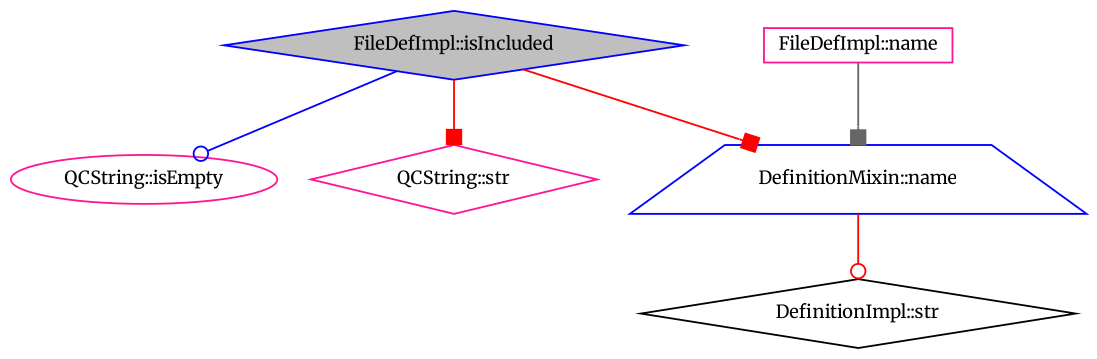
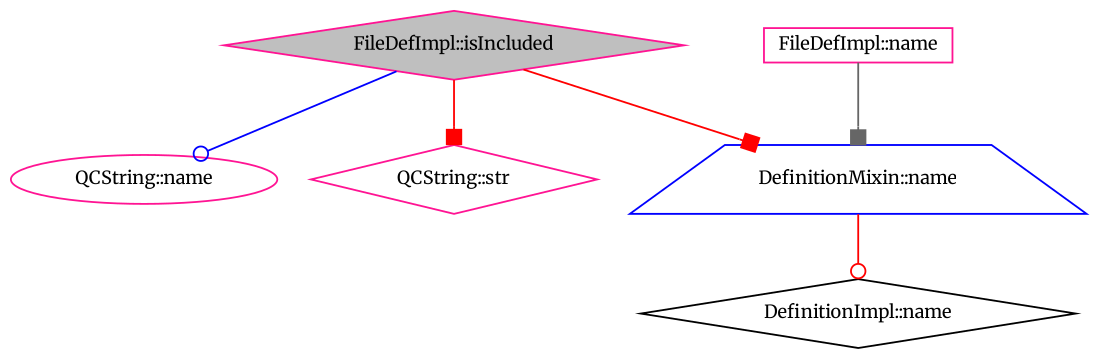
node "FileDefImpl::isIncluded": color blue -> deeppink
node "QCString::isEmpty": label "QCString::isEmpty" -> "QCString::name"
node "DefinitionImpl::str": label "DefinitionImpl::str" -> "DefinitionImpl::name"
